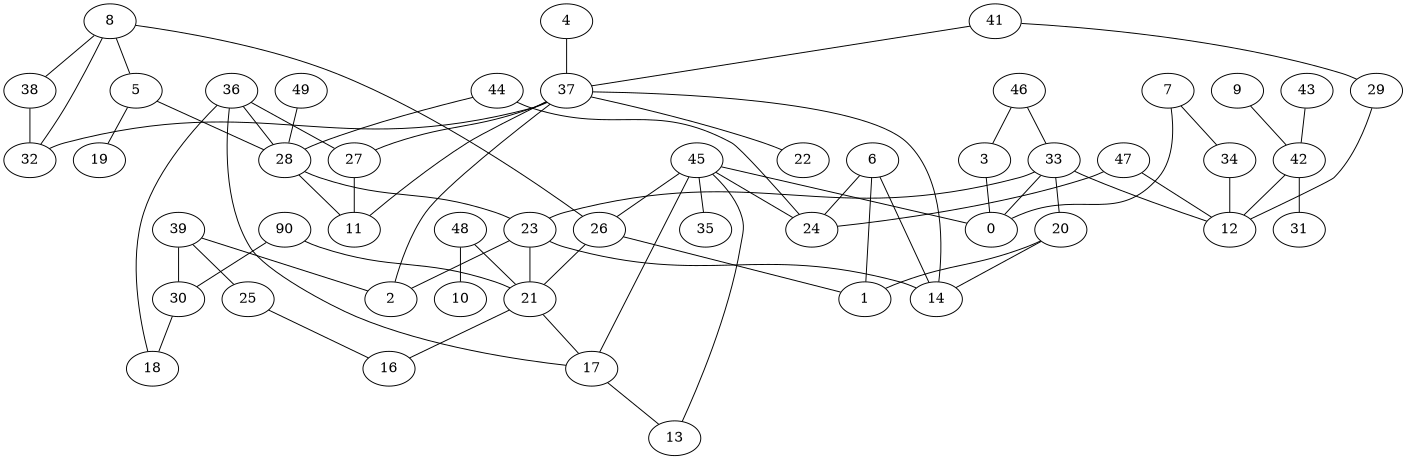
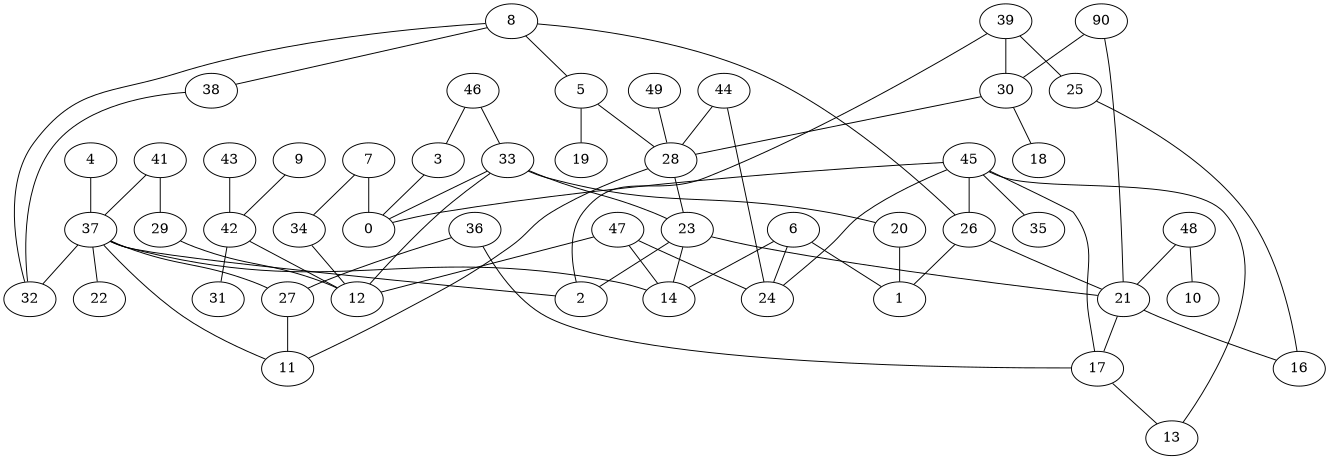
edge "36" -- "28": now "30" -- "28"
edge "36" -- "18": removed
edge "20" -- "14": now "47" -- "14"
